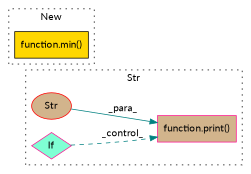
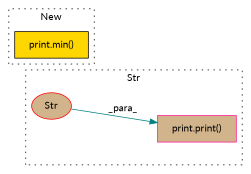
node "function.min()": label "function.min()" -> "print.min()"
node "function.print()": label "function.print()" -> "print.print()"
node "If": removed
